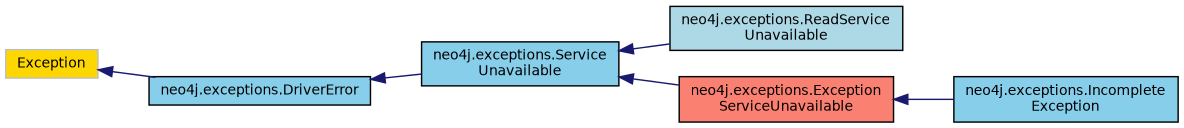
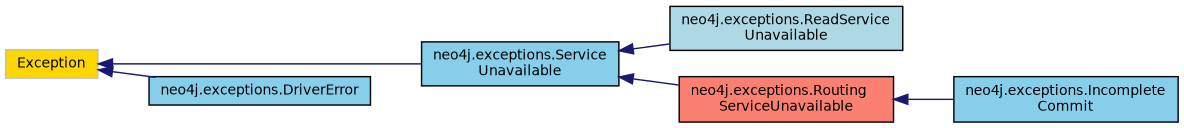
edge "neo4j.exceptions.Service Unavailable" -> "neo4j.exceptions.DriverError": now "neo4j.exceptions.Service Unavailable" -> "Exception"
node "neo4j.exceptions.Exception ServiceUnavailable": label "neo4j.exceptions.Exception ServiceUnavailable" -> "neo4j.exceptions.Routing ServiceUnavailable"
node "neo4j.exceptions.Incomplete Exception": label "neo4j.exceptions.Incomplete Exception" -> "neo4j.exceptions.Incomplete Commit"
